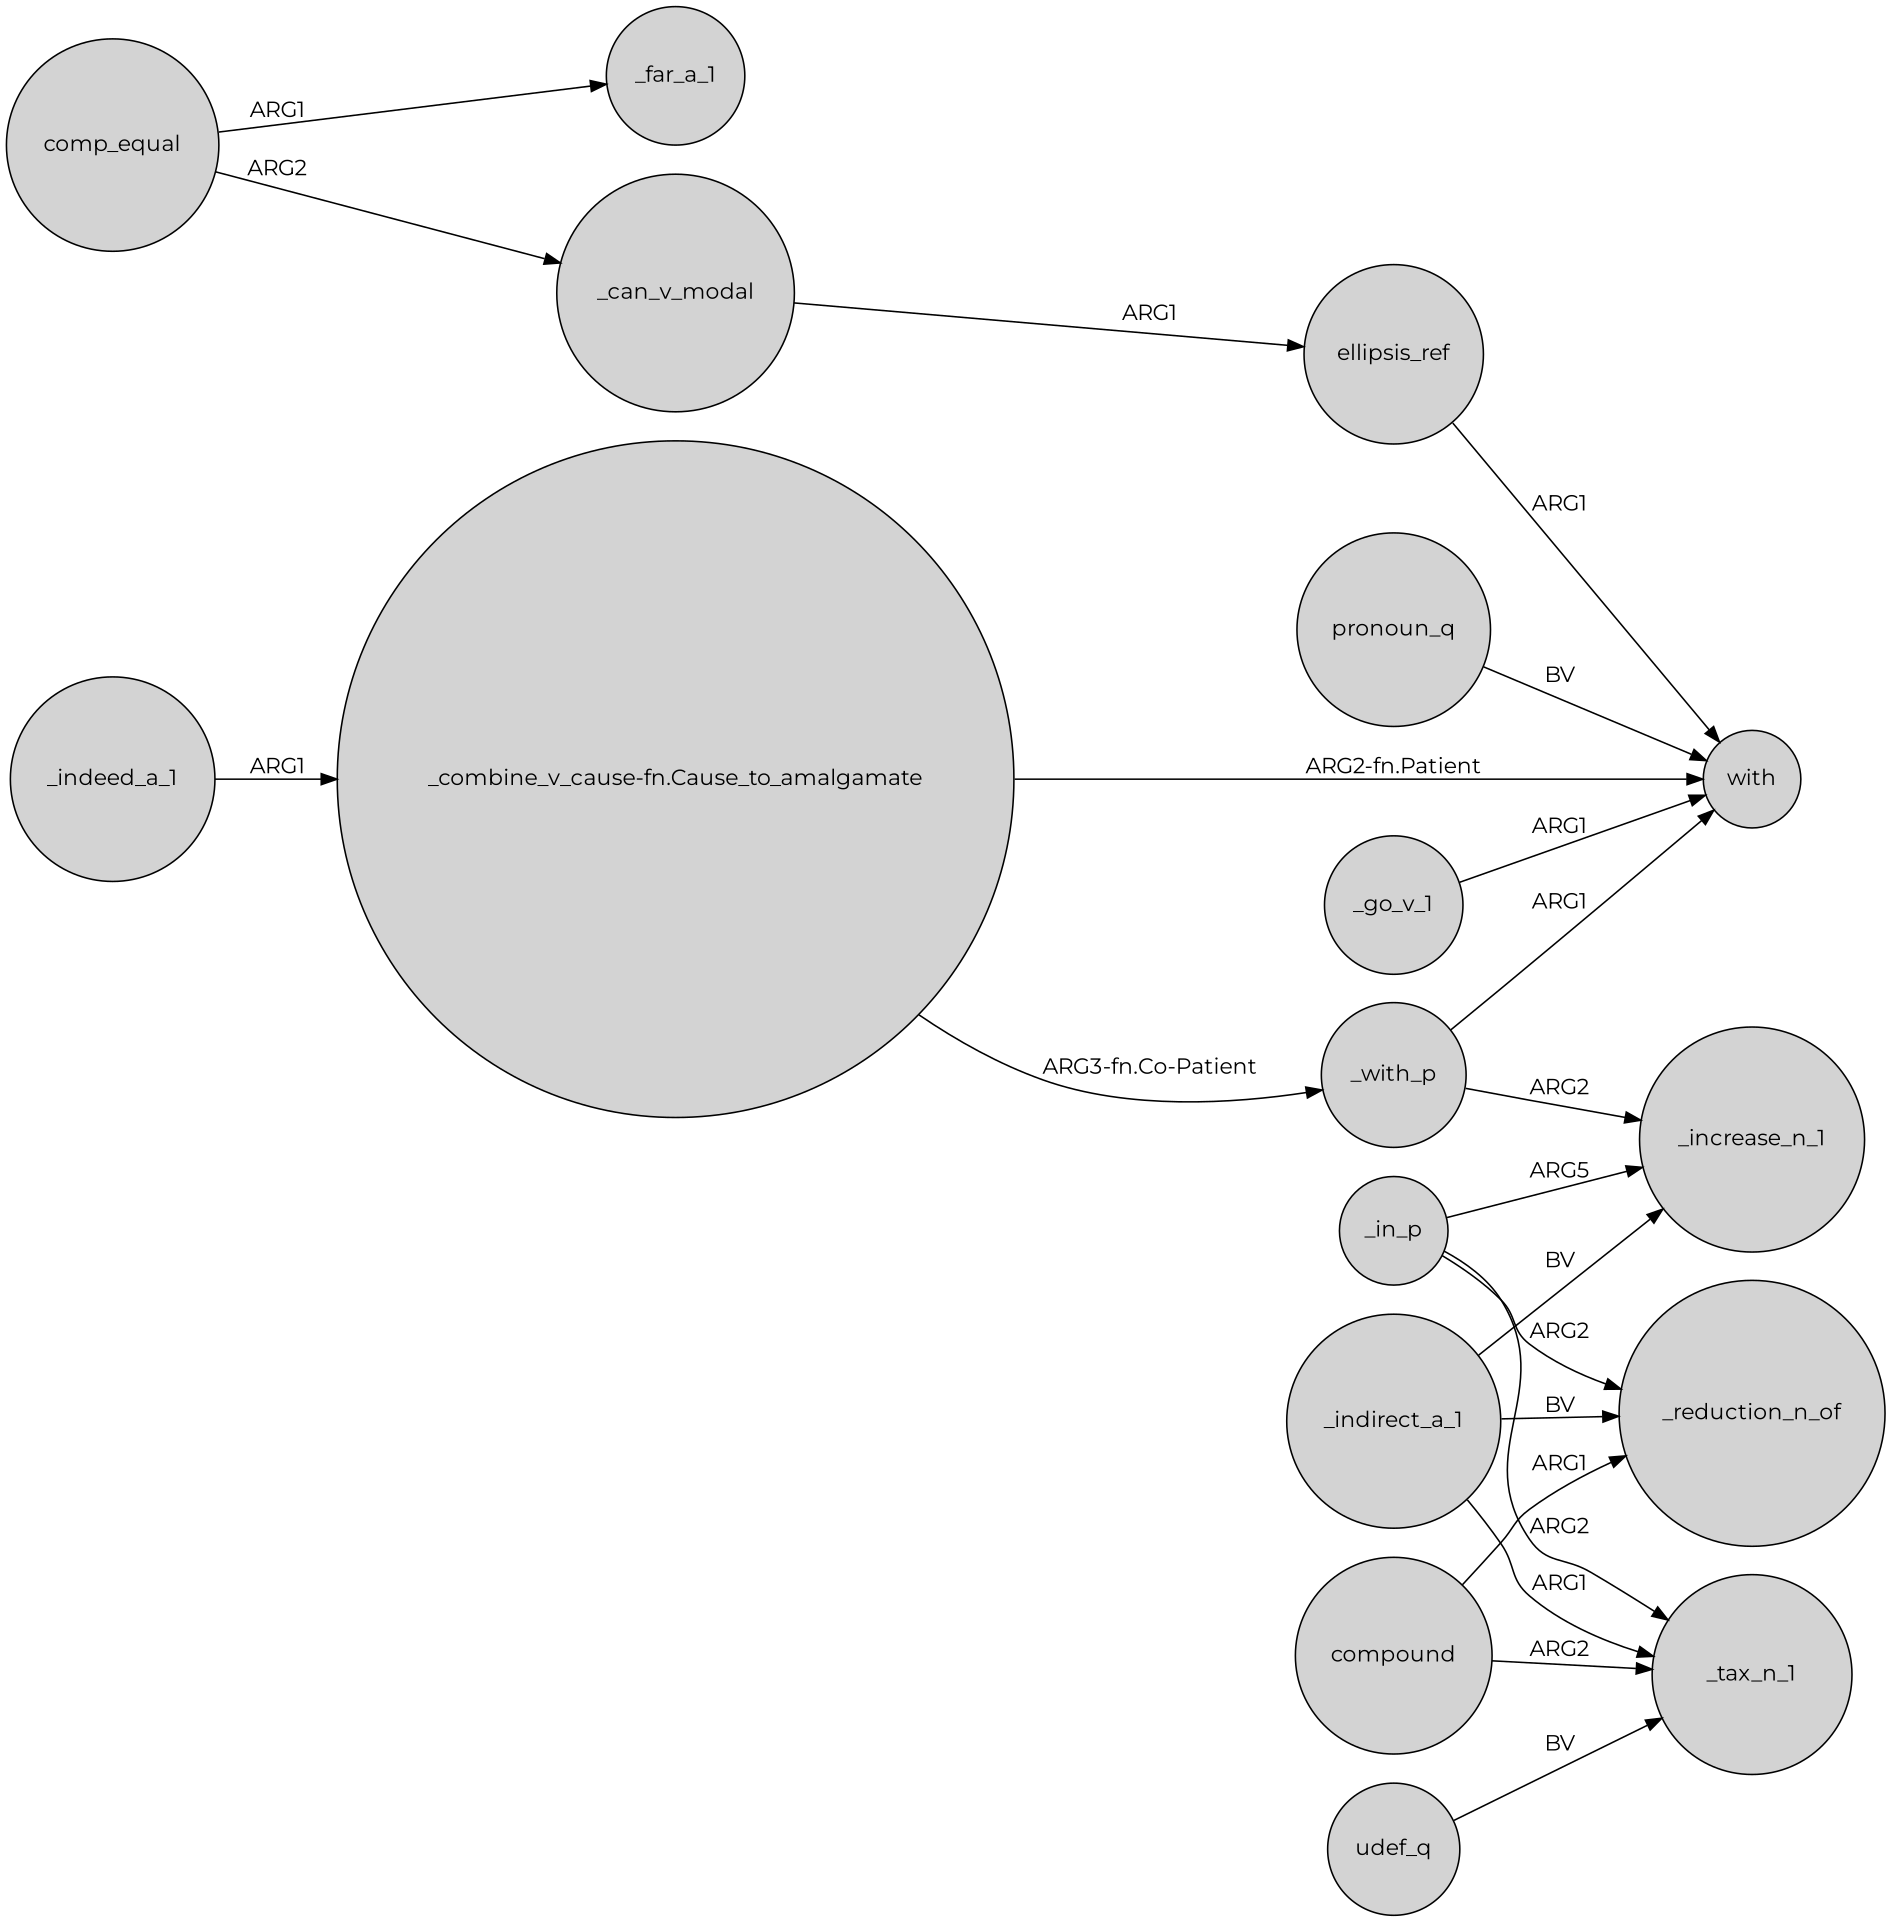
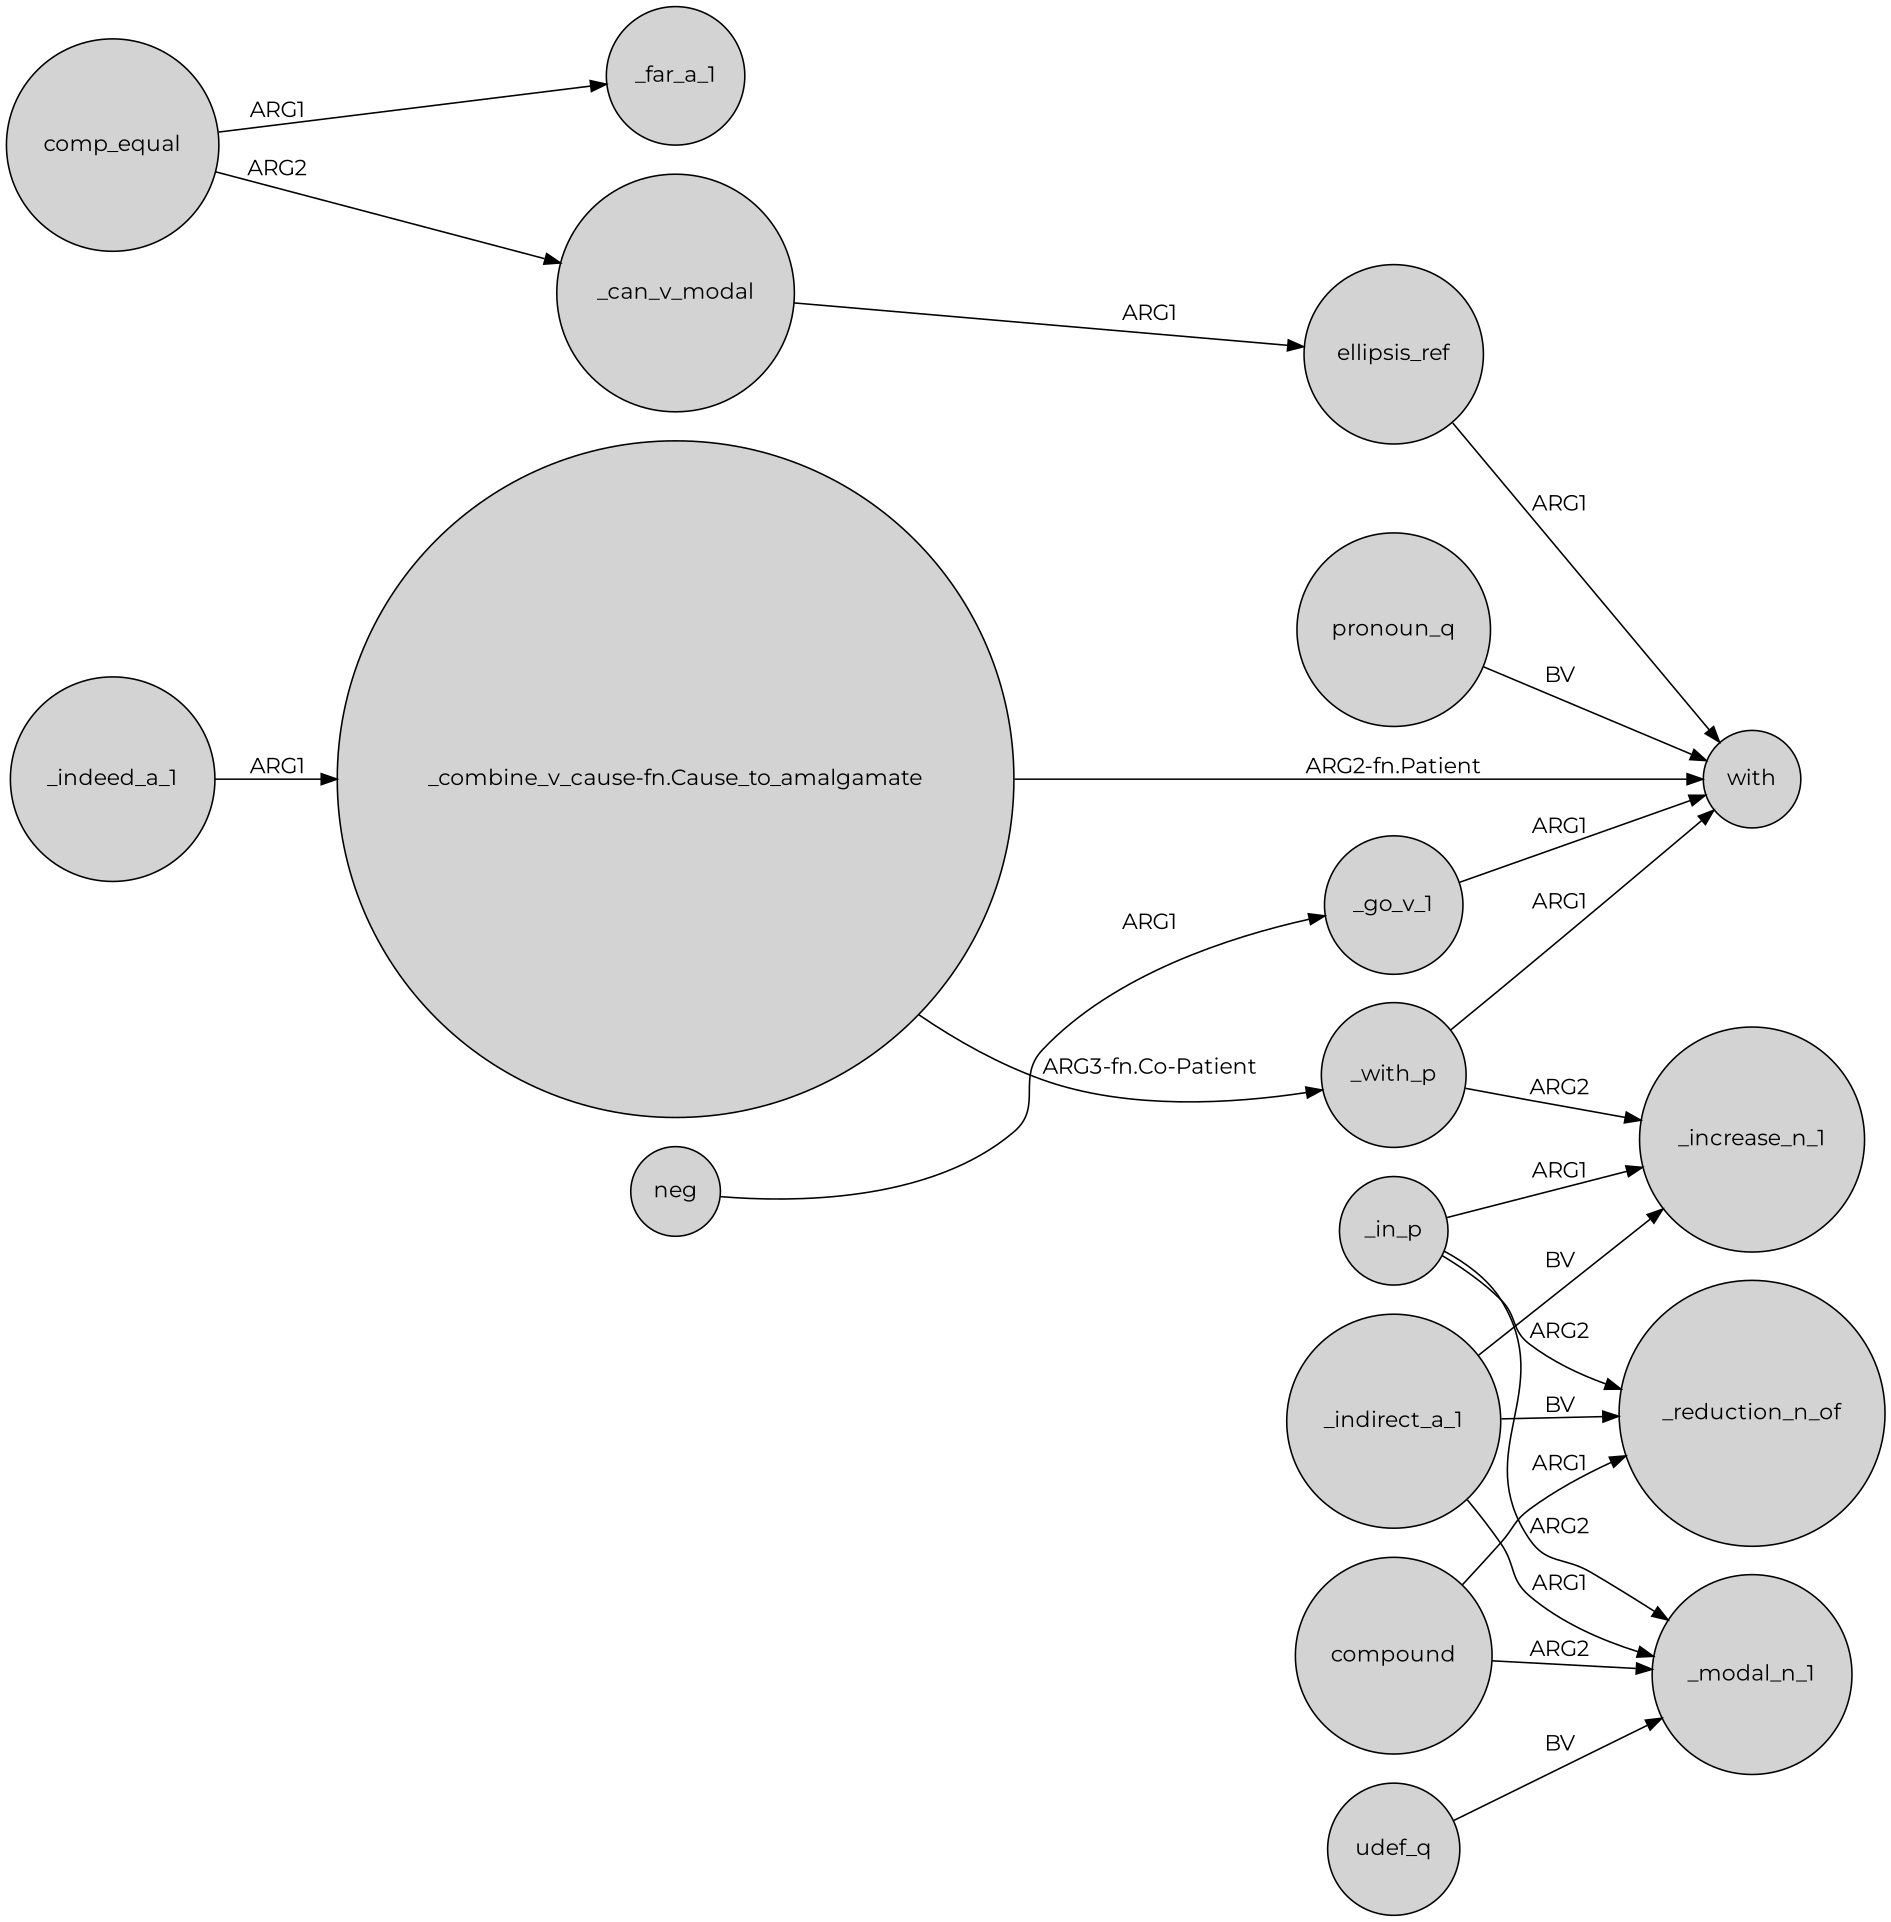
edge "_in_p" -> "_increase_n_1": label "ARG5" -> "ARG1"
node "neg": added
node "_tax_n_1": label "_tax_n_1" -> "_modal_n_1"
